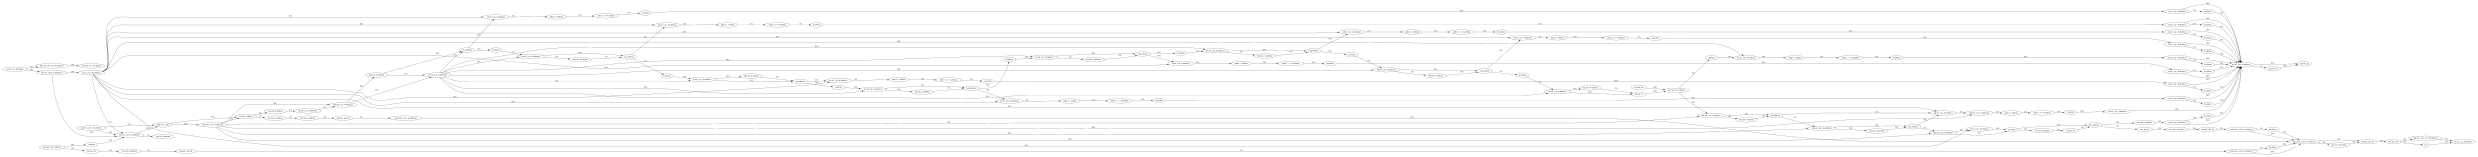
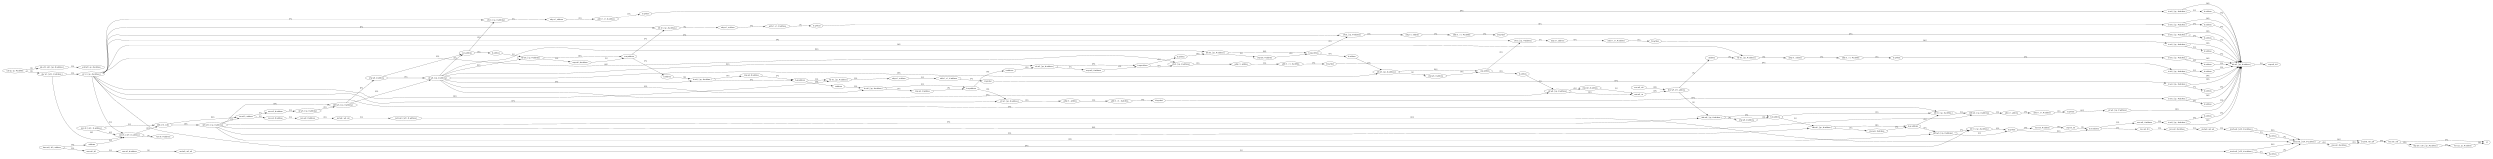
node "cset w8 , ge": removed
edge "ret" -> "mov sp , sp , # address": reversed
